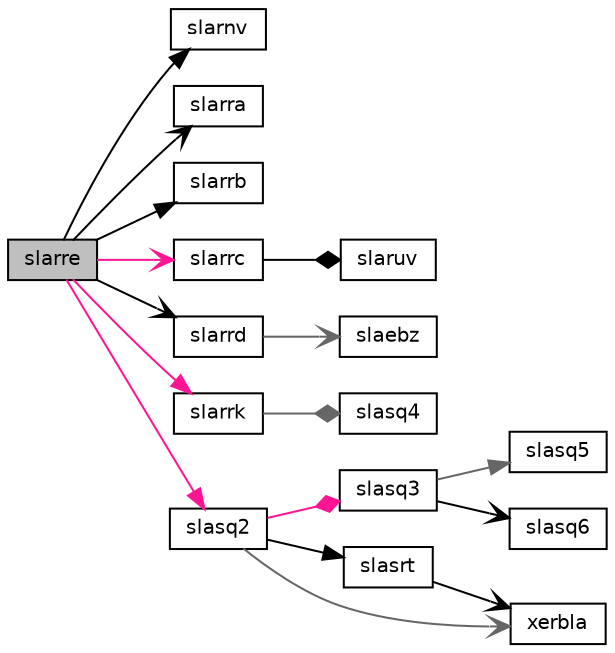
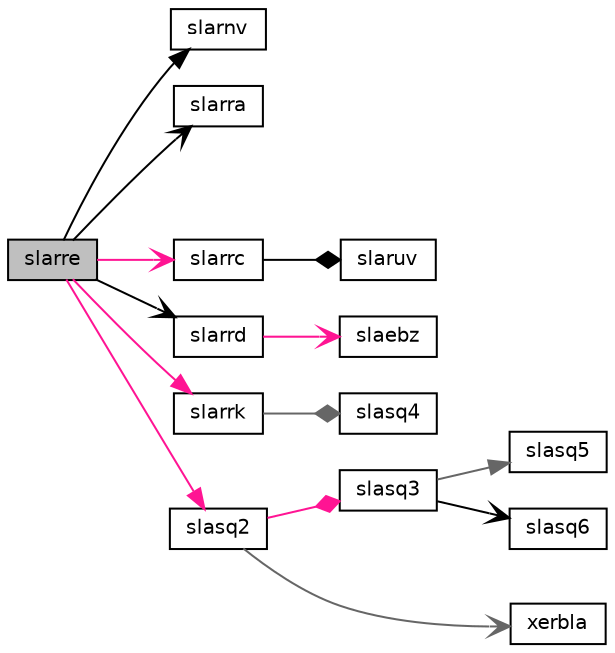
node "slarrb": removed
edge "slarrd" -> "slaebz": color gray40 -> deeppink
node "slasrt": removed
